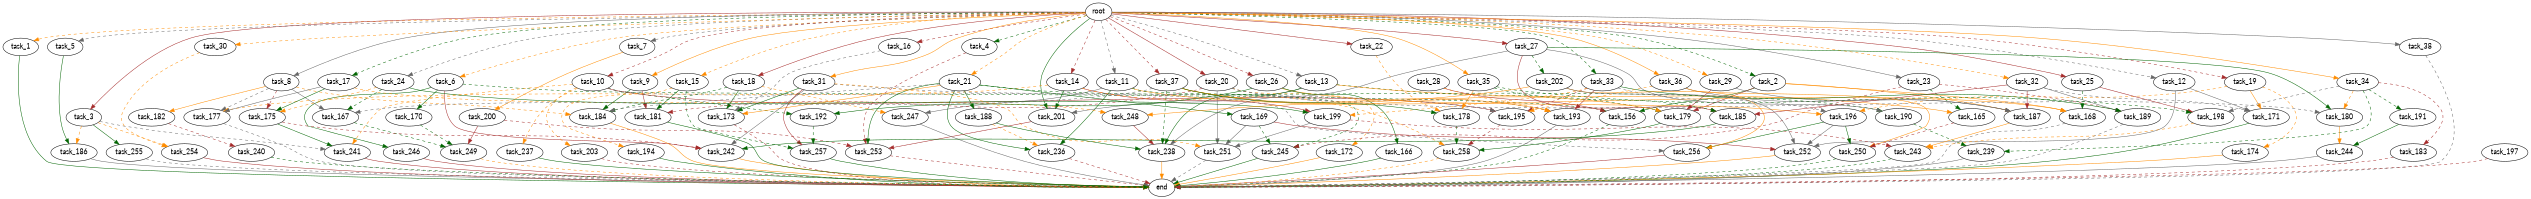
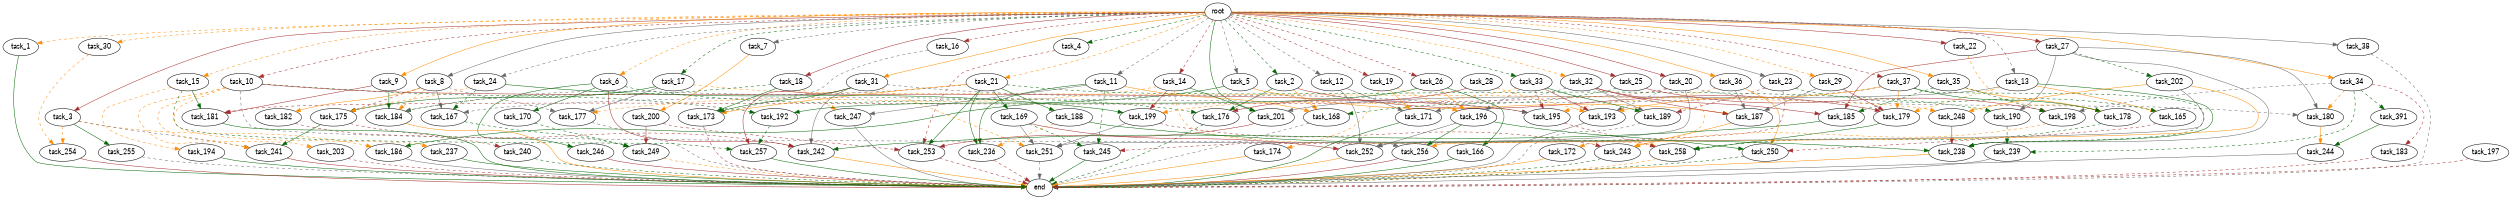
edge "task_27" -> "task_180": color darkgreen -> gray40
edge "task_2" -> "task_187": now "task_5" -> "task_187"
edge "task_13" -> "task_179": color darkgreen -> darkorange
node "task_156": label "task_156" -> "task_176"
node "task_191": label "task_191" -> "task_391"
